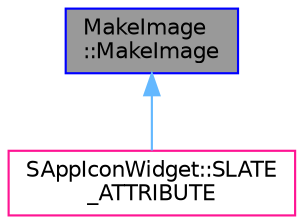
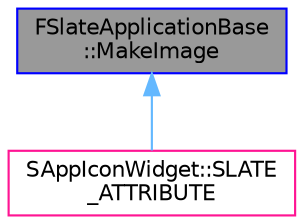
node "MakeImage ::MakeImage": label "MakeImage ::MakeImage" -> "FSlateApplicationBase ::MakeImage"
